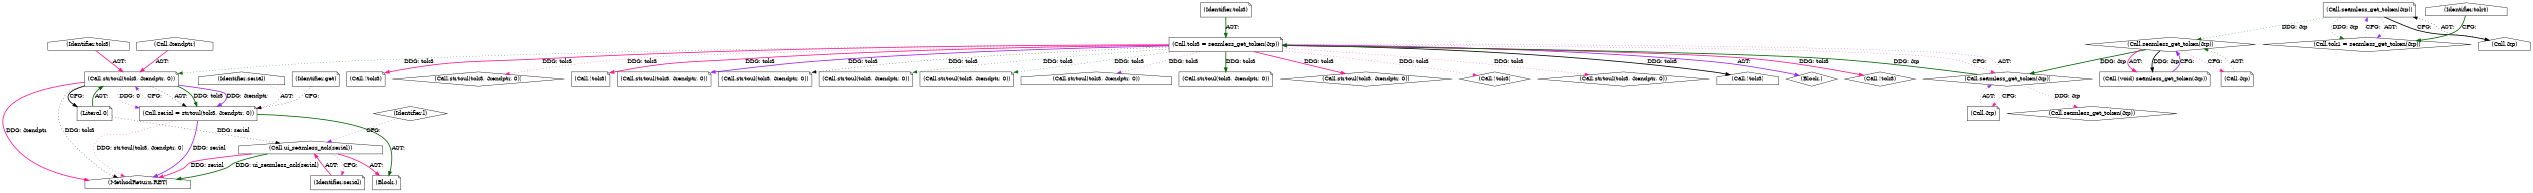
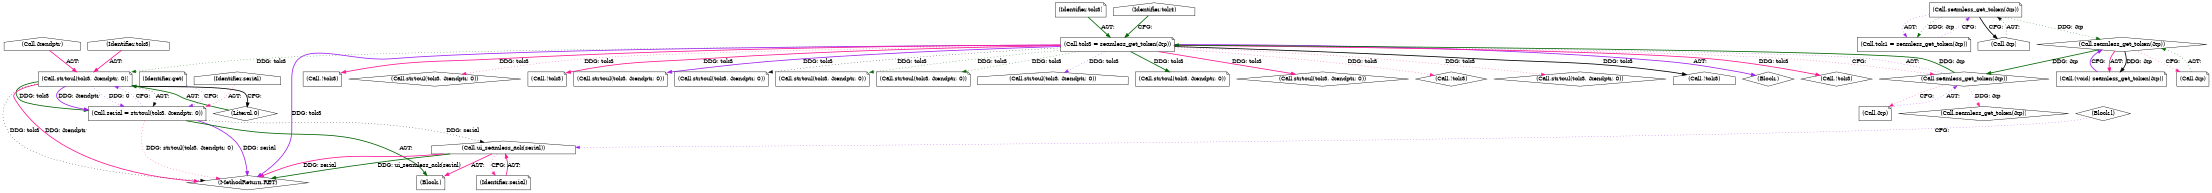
edge "(Identifier,tok4)" -> "(Call,tok1 = seamless_get_token(&p))": now "(Identifier,tok4)" -> "(Call,tok3 = seamless_get_token(&p))"
node "(Call,tok1 = seamless_get_token(&p))": shape diamond -> note
edge "(Call,tok3 = seamless_get_token(&p))" -> "(MethodReturn,RET)": added, label "DDG: tok3"
edge "(Identifier,get)" -> "(Call,serial = strtoul(tok3, &endptr, 0))": color black -> purple
node "(Literal,0)": shape note -> diamond
node "(Identifier,l)": label "(Identifier,l)" -> "(Block,l)"
edge "(Literal,0)" -> "(Call,ui_seamless_ack(serial))": now "(Call,serial = strtoul(tok3, &endptr, 0))" -> "(Call,ui_seamless_ack(serial))"
node "(MethodReturn,RET)": shape house -> diamond
